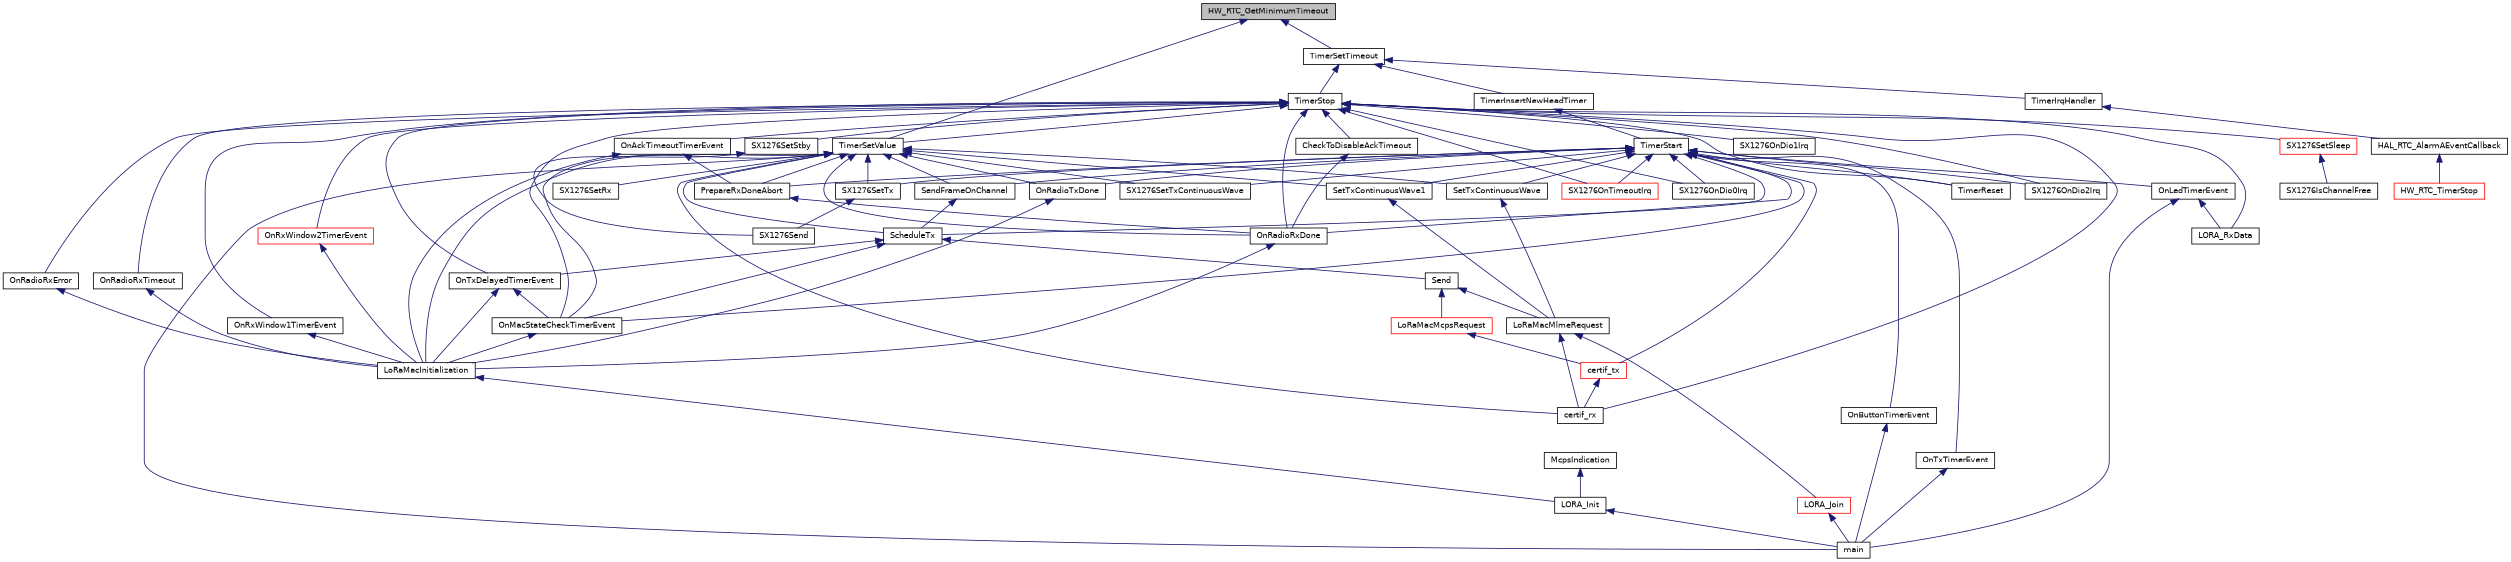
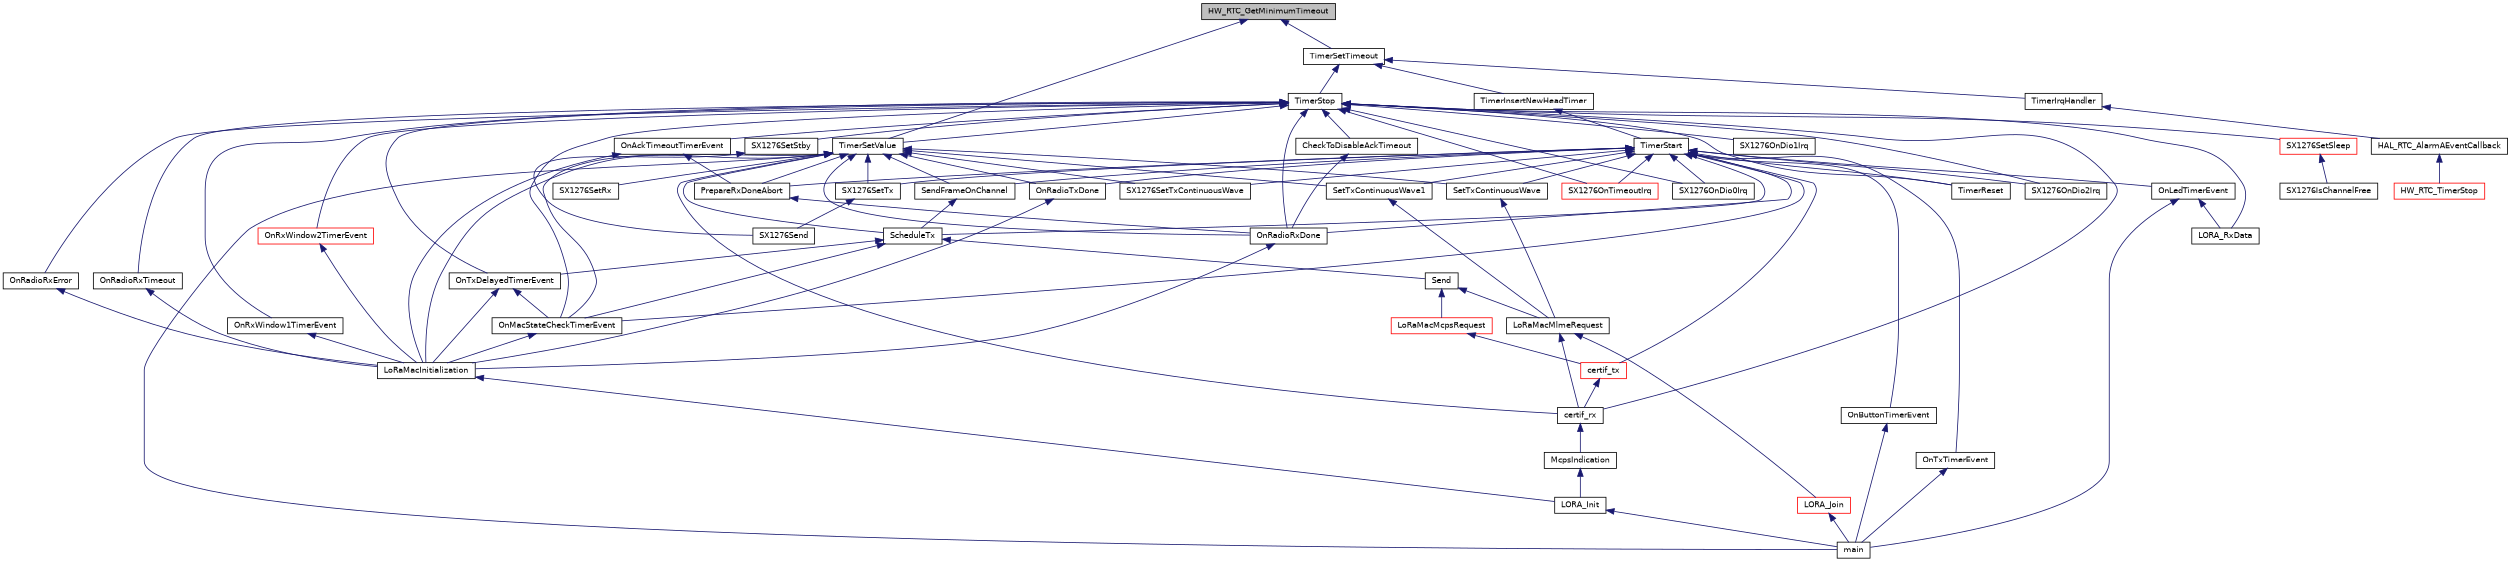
edge "McpsIndication" -> "certif_rx": added
